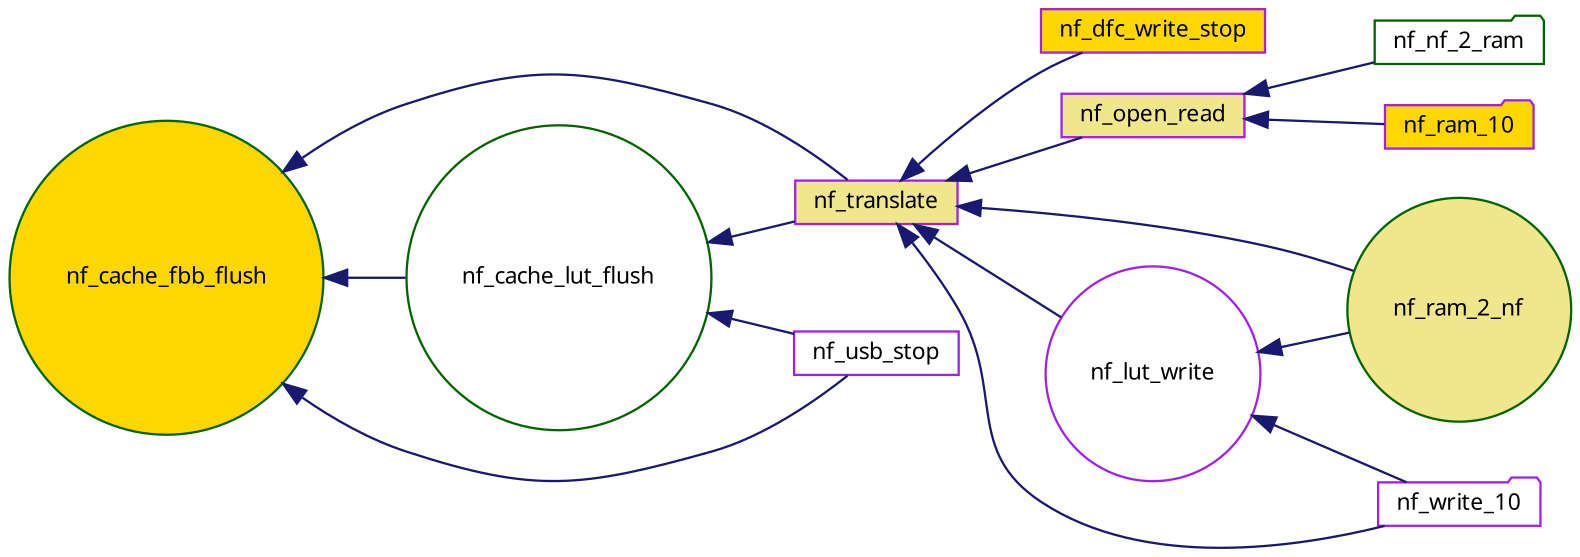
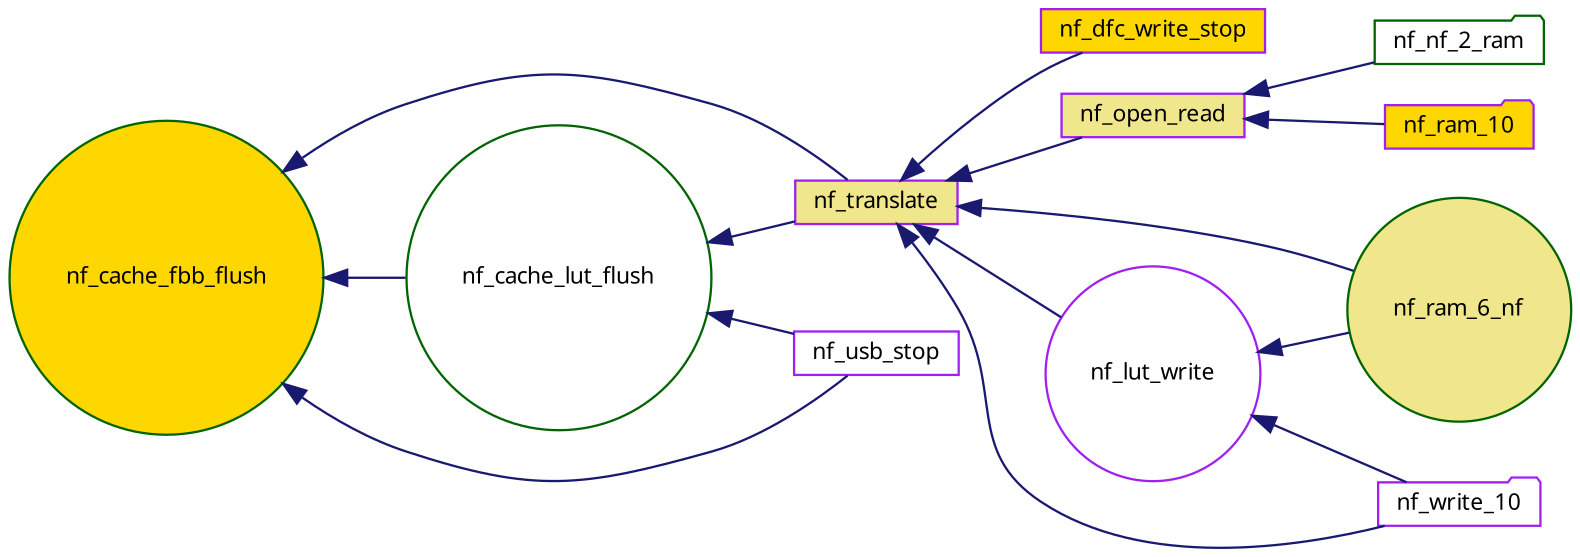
node "nf_ram_2_nf": label "nf_ram_2_nf" -> "nf_ram_6_nf"
